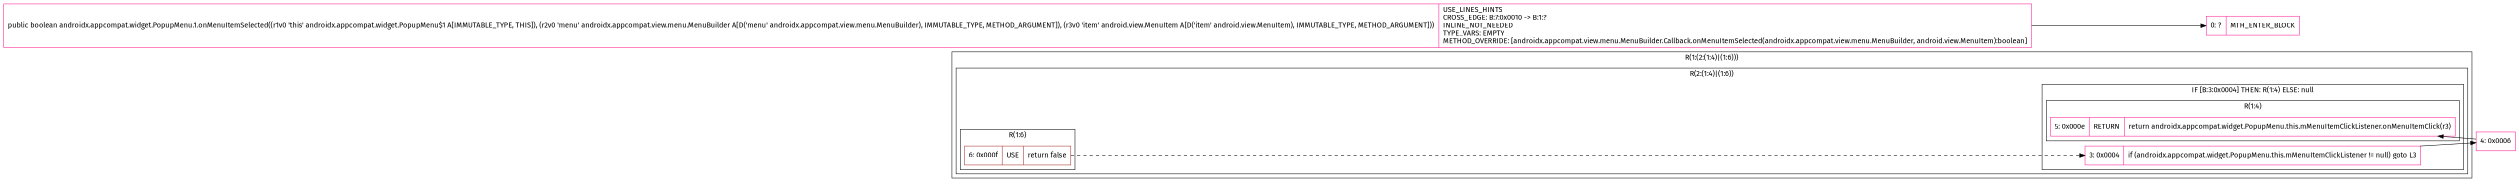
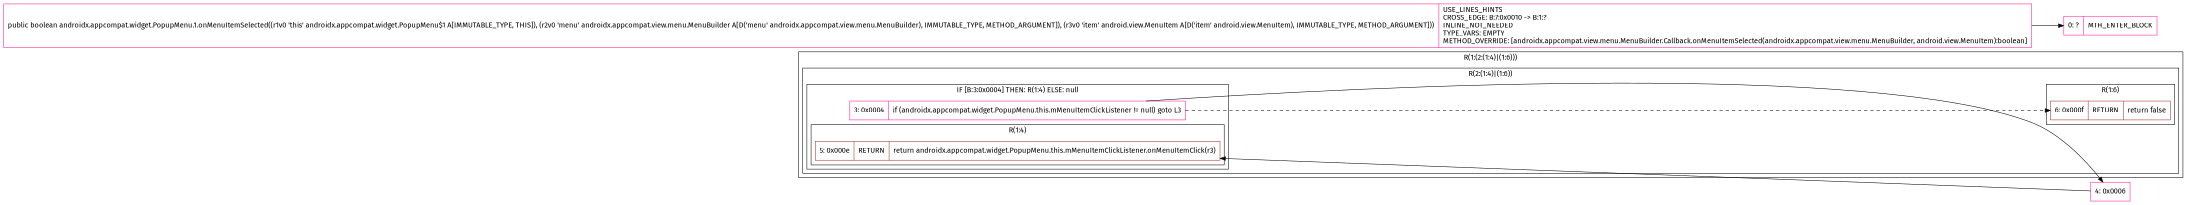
node "5: 0x000e": color deeppink -> brown
node "6: 0x000f": text "USE" -> "RETURN"
edge "6: 0x000f" -> "3: 0x0004": reversed
